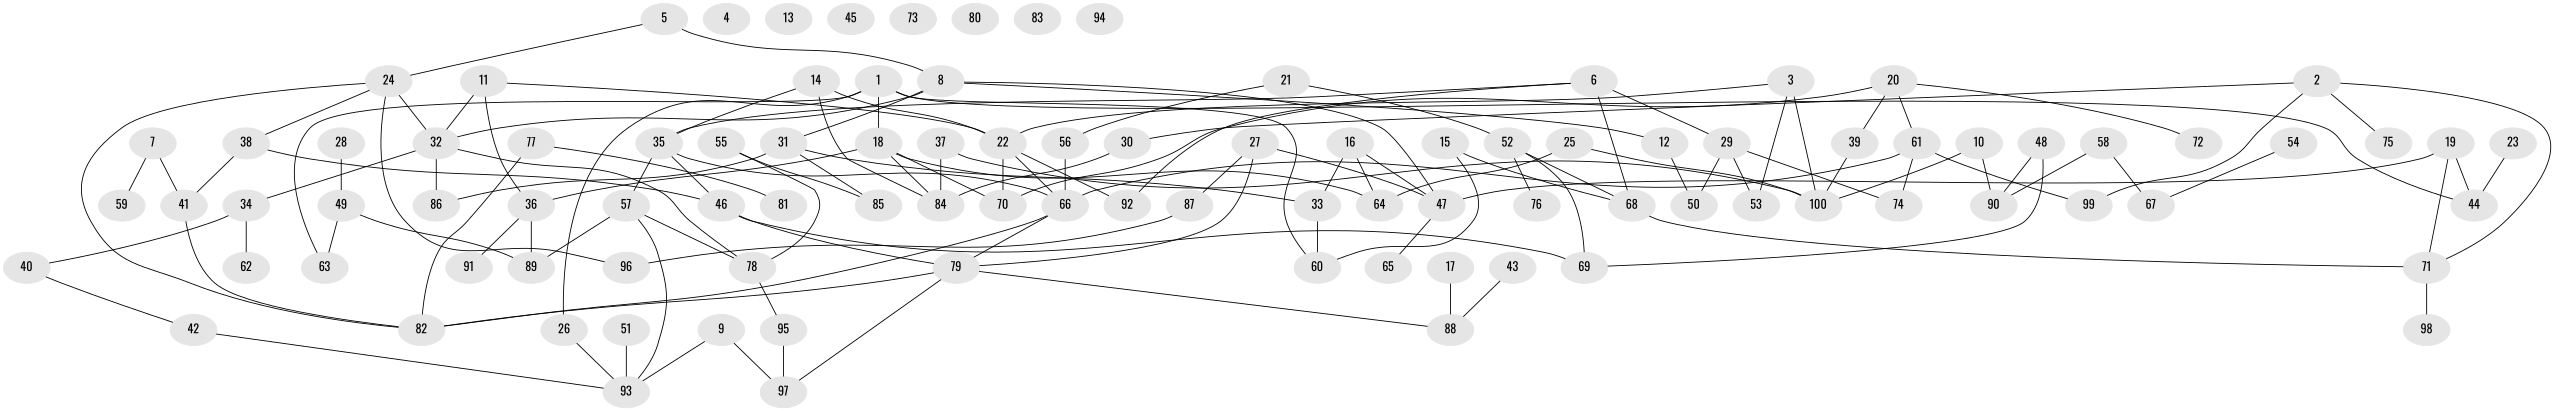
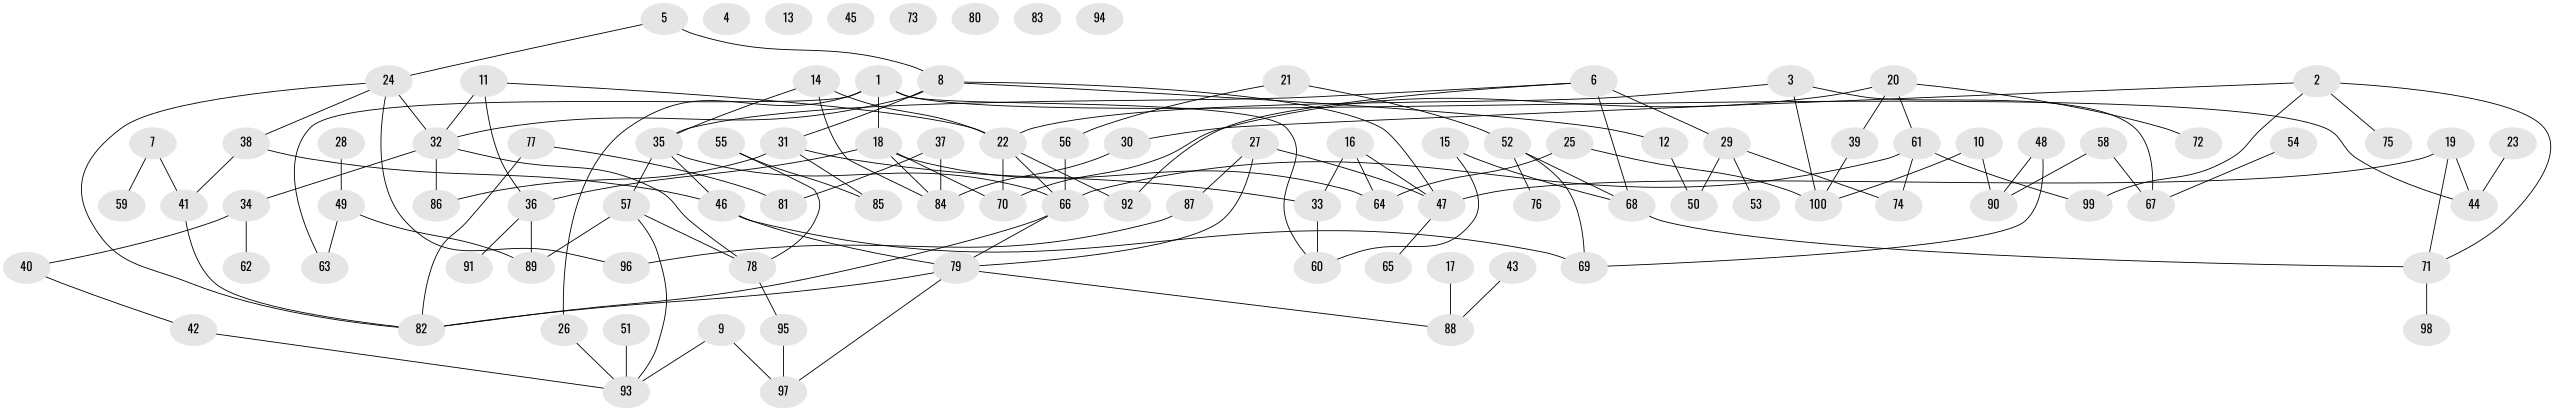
edge "3" -- "53": now "3" -- "67"
edge "37" -- "100": now "37" -- "81"
